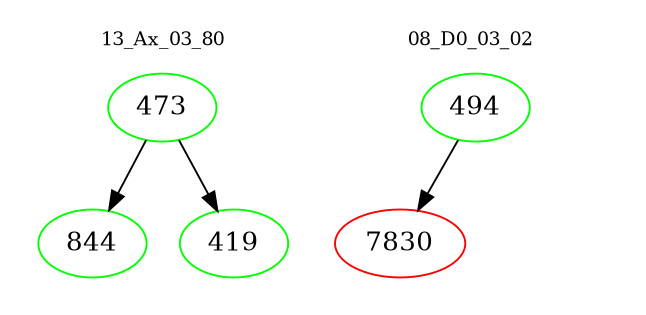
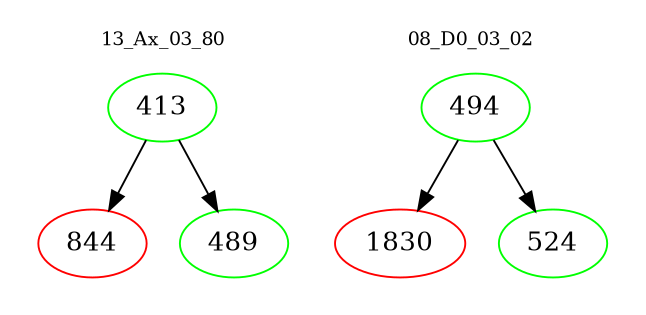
node "473": label "473" -> "413"
node "844": color green -> red
node "419": label "419" -> "489"
node "7830": label "7830" -> "1830"
node "524": added
